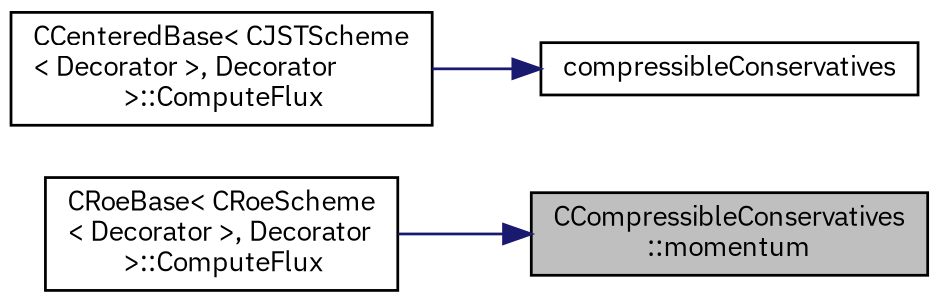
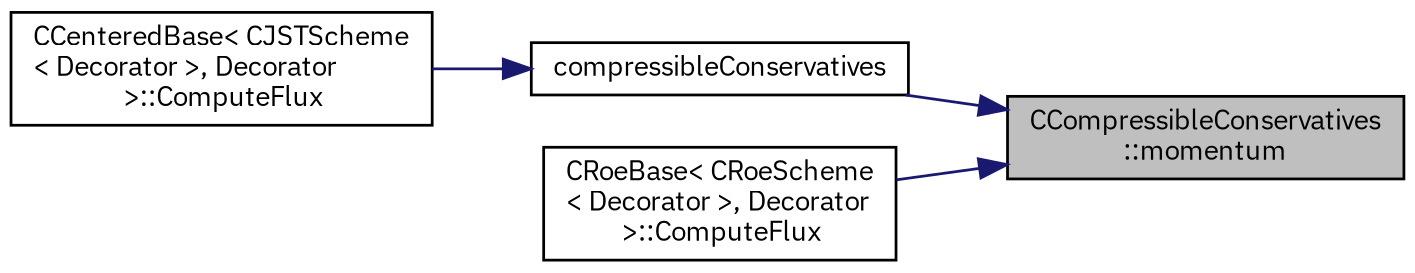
edge "compressibleConservatives" -> "CCompressibleConservatives ::momentum": added
